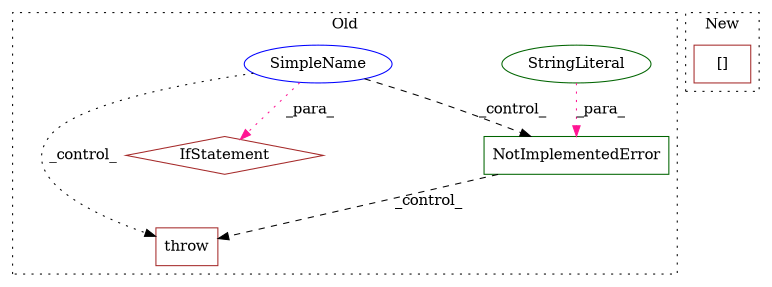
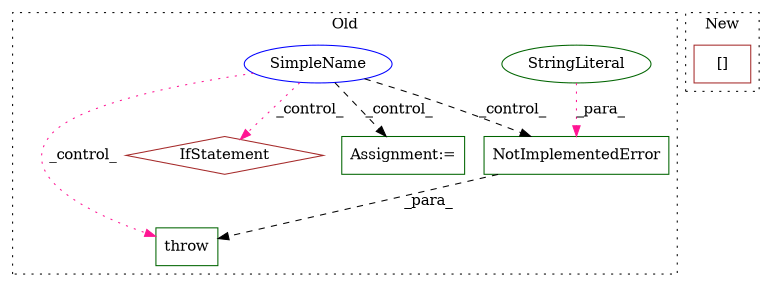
edge "SimpleName" -> "IfStatement": label "_para_" -> "_control_"
edge "SimpleName" -> "throw": color black -> deeppink
node "Assignment:=": added
edge "NotImplementedError" -> "throw": label "_control_" -> "_para_"
node "throw": color brown -> darkgreen
